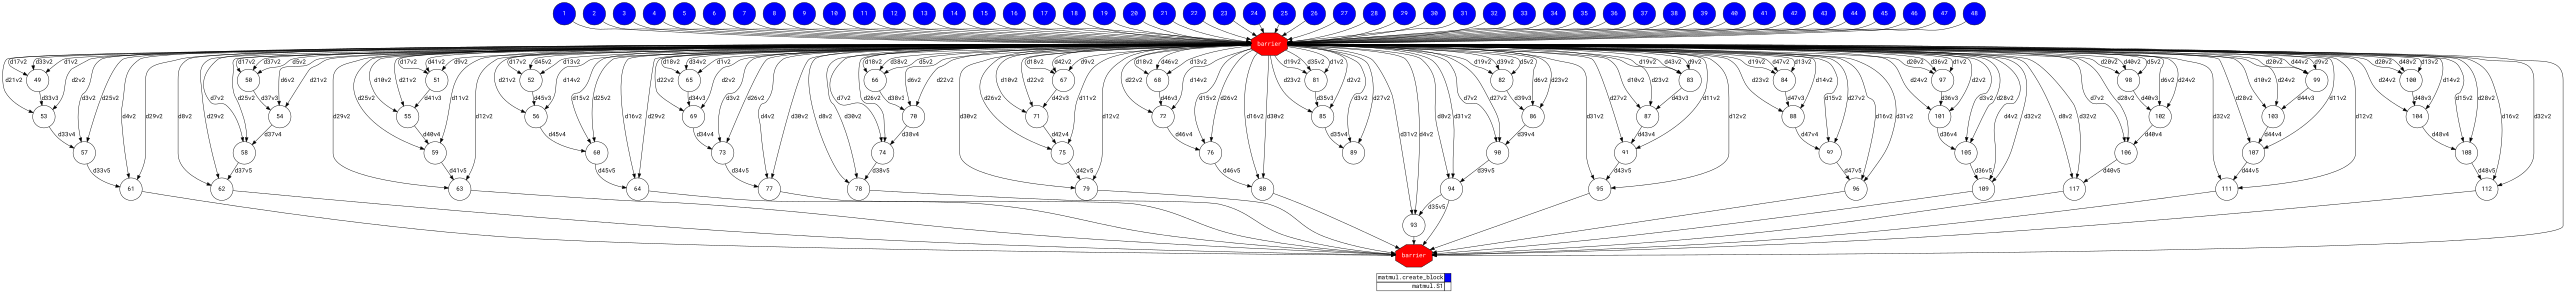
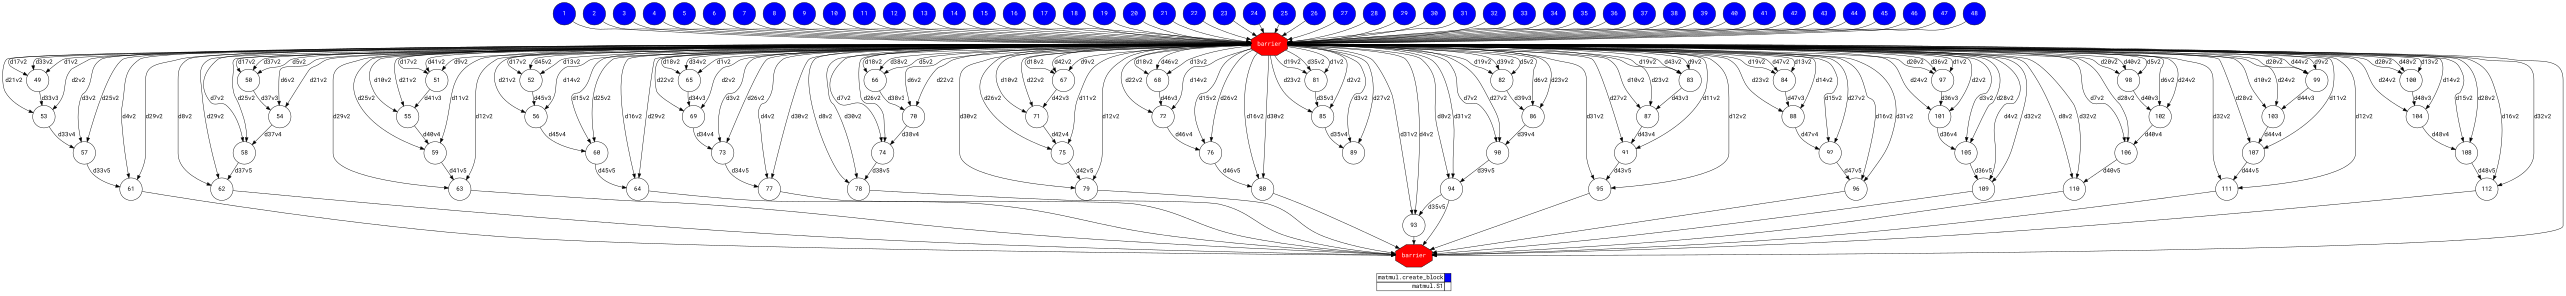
node "117": label "117" -> "110"
